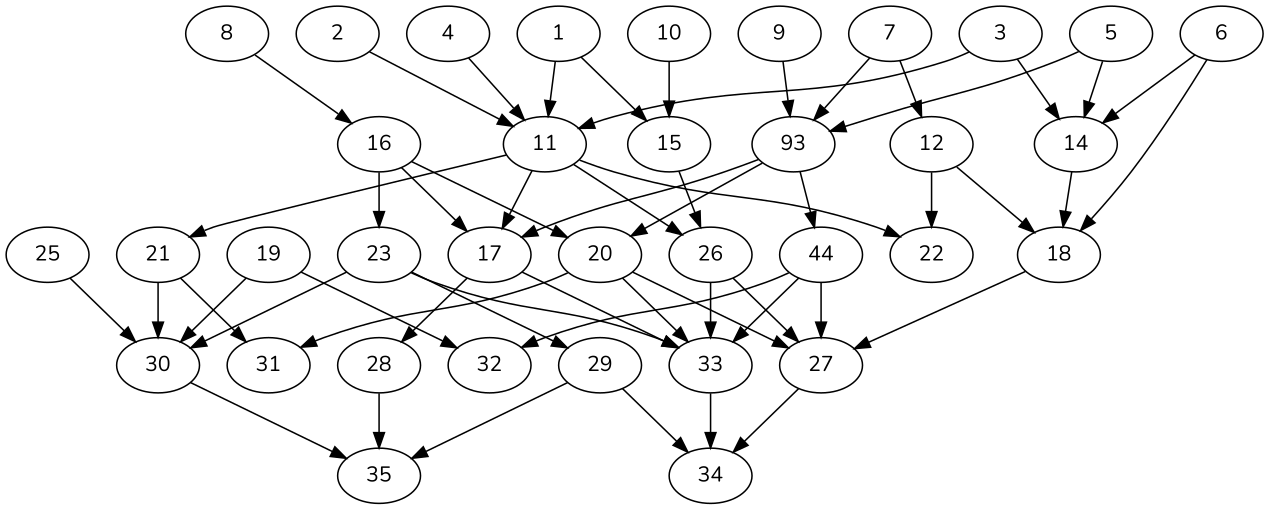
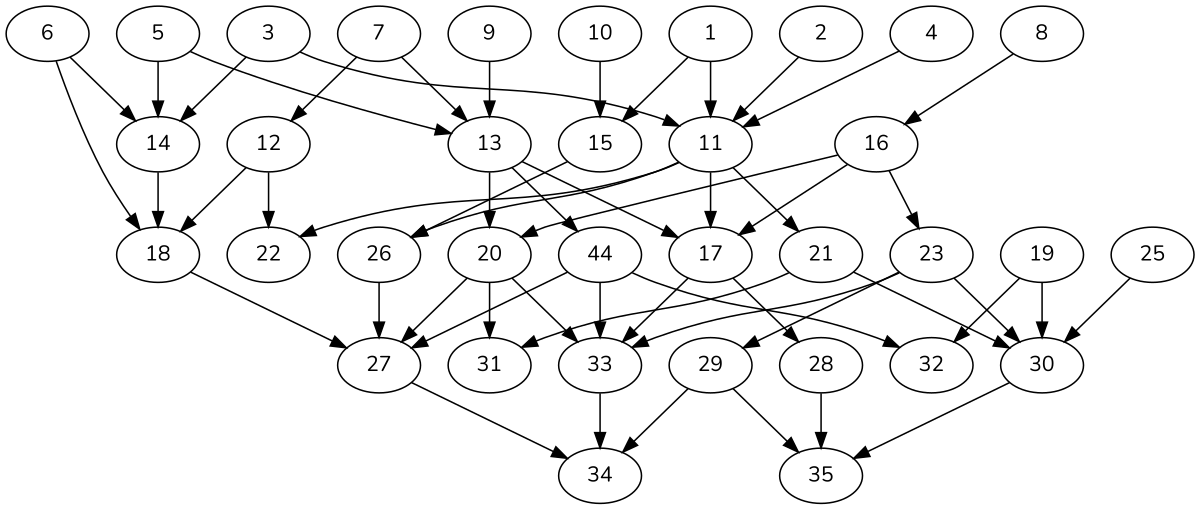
node "93": label "93" -> "13"
edge "26" -> "33": removed
